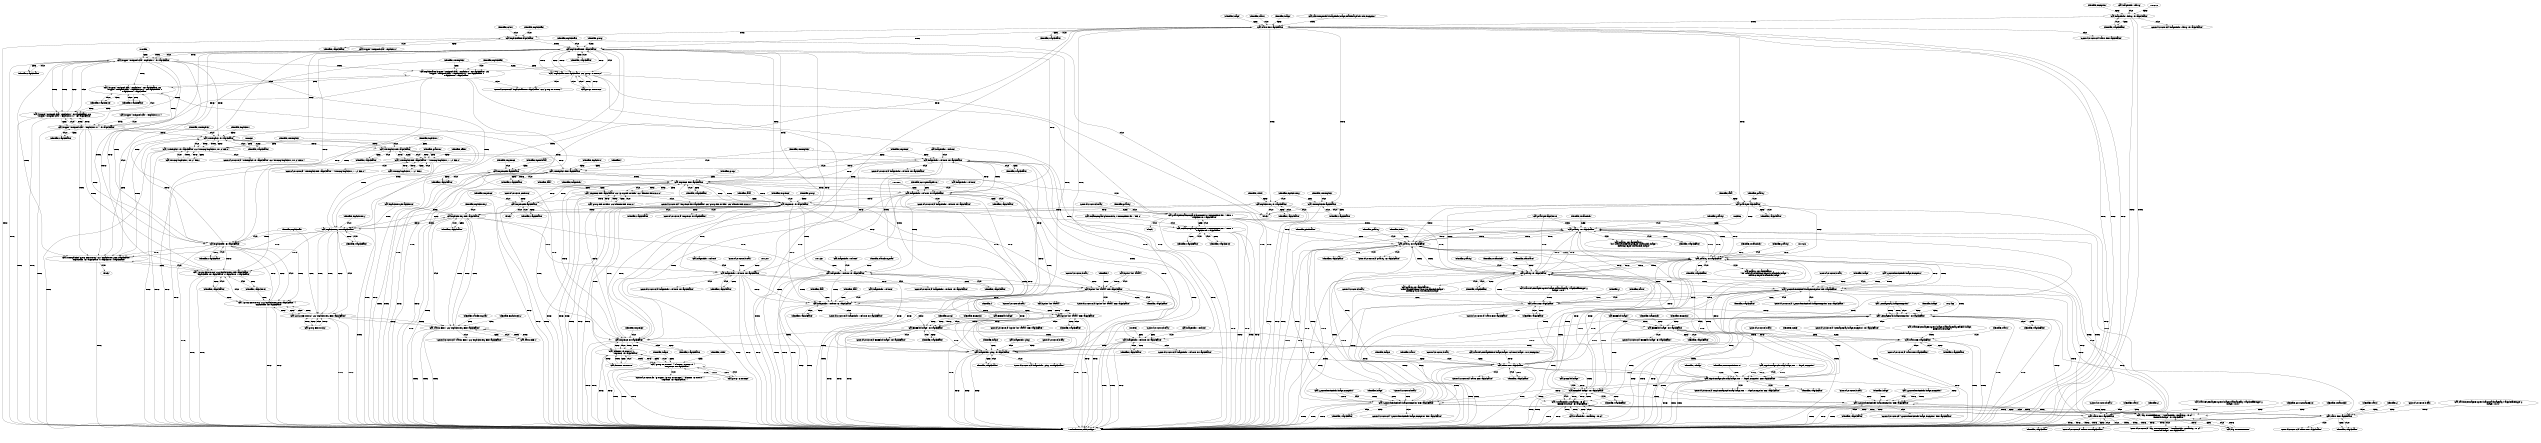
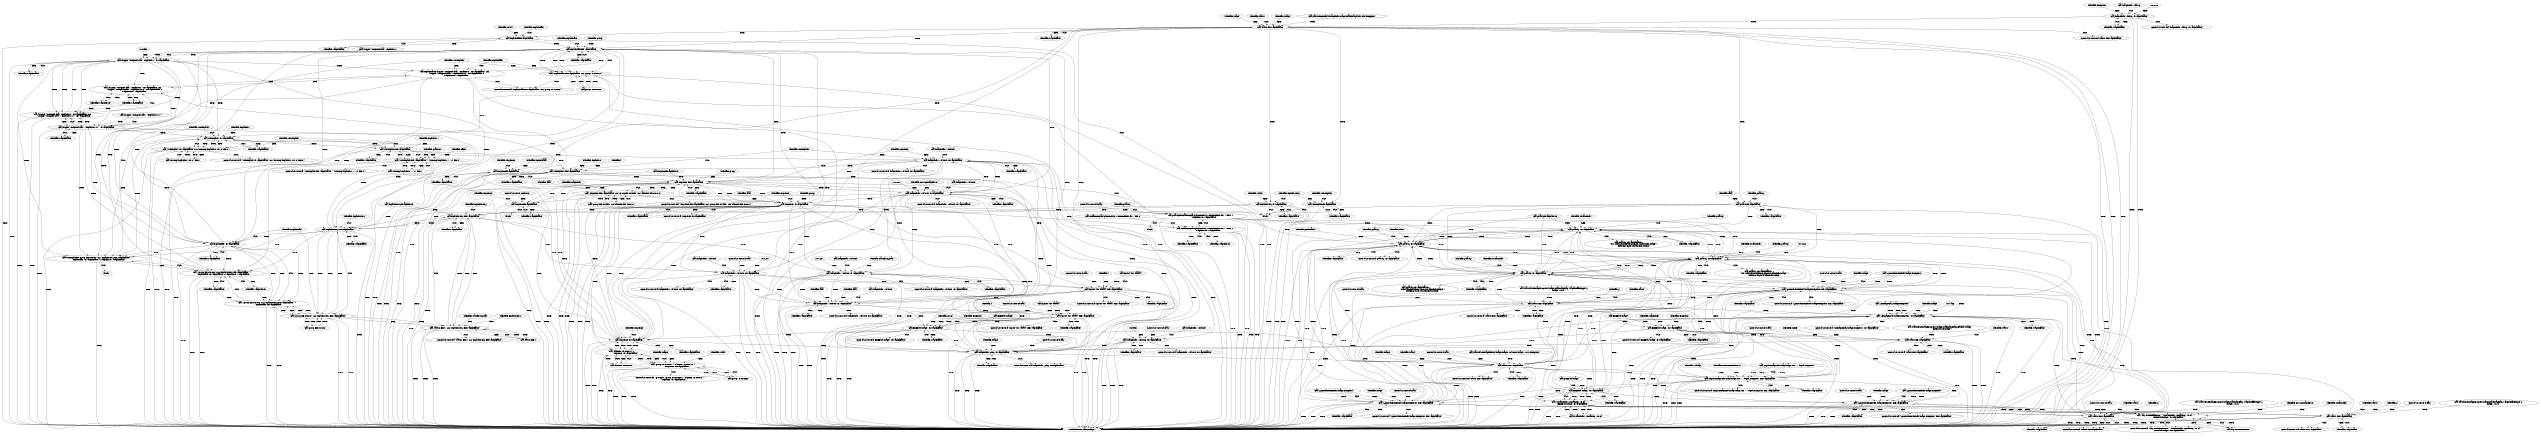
edge "(Identifier,colors)" -> "(Call,explicit_file=MagickFalse)": label "AST: " -> "CFG: "
edge "(Call,explicit_file == MagickFalse)" -> "(Call,use_explicit != MagickFalse)": now "(Call,group != 0x0002)" -> "(Call,use_explicit != MagickFalse)"
edge "(Call,(explicit_file == MagickFalse) && (group != 0x0002))" -> "(Call,group != 0x0002)": label "AST: " -> "CFG: "
node "1000632": removed
node "(Call,sequence=MagickTrue)": added
node "1003556": removed
node "(Identifier,max_value)": removed
node "1002466": label "1002466" -> "1004466"
edge "(Call,(datum == 0) && (explicit_retry == MagickFalse))" -> "(Call,(group == 0x0002) && (explicit_retry == MagickFalse))": label "DDG: " -> "CFG: "
node "(Call,image_info->ping)": removed
